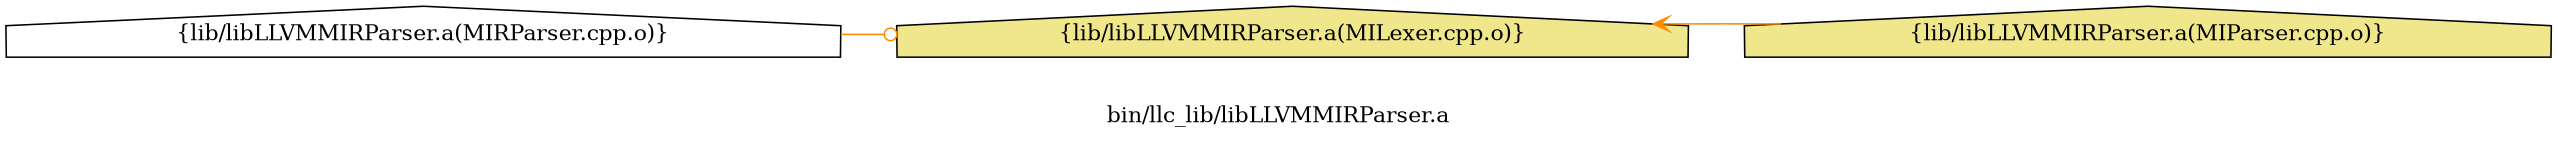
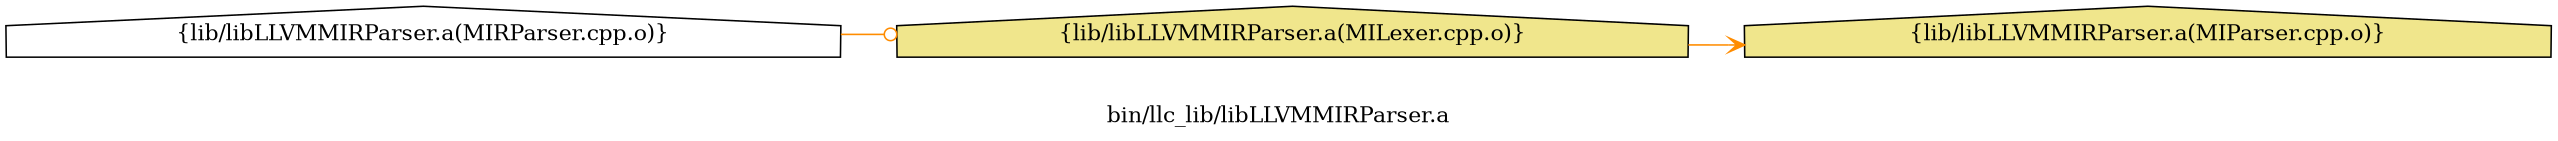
edge "{lib/libLLVMMIRParser.a(MIParser.cpp.o)}" -> "{lib/libLLVMMIRParser.a(MILexer.cpp.o)}": reversed
